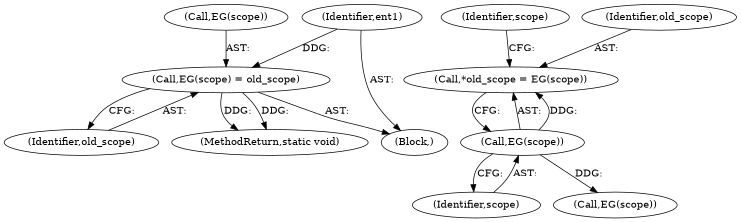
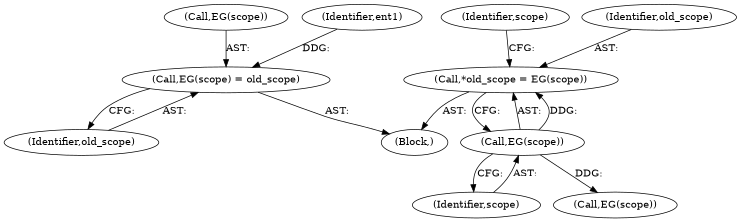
edge "(Identifier,ent1)" -> "(Block,)": now "(Call,*old_scope = EG(scope))" -> "(Block,)"
node "(MethodReturn,static void)": removed
